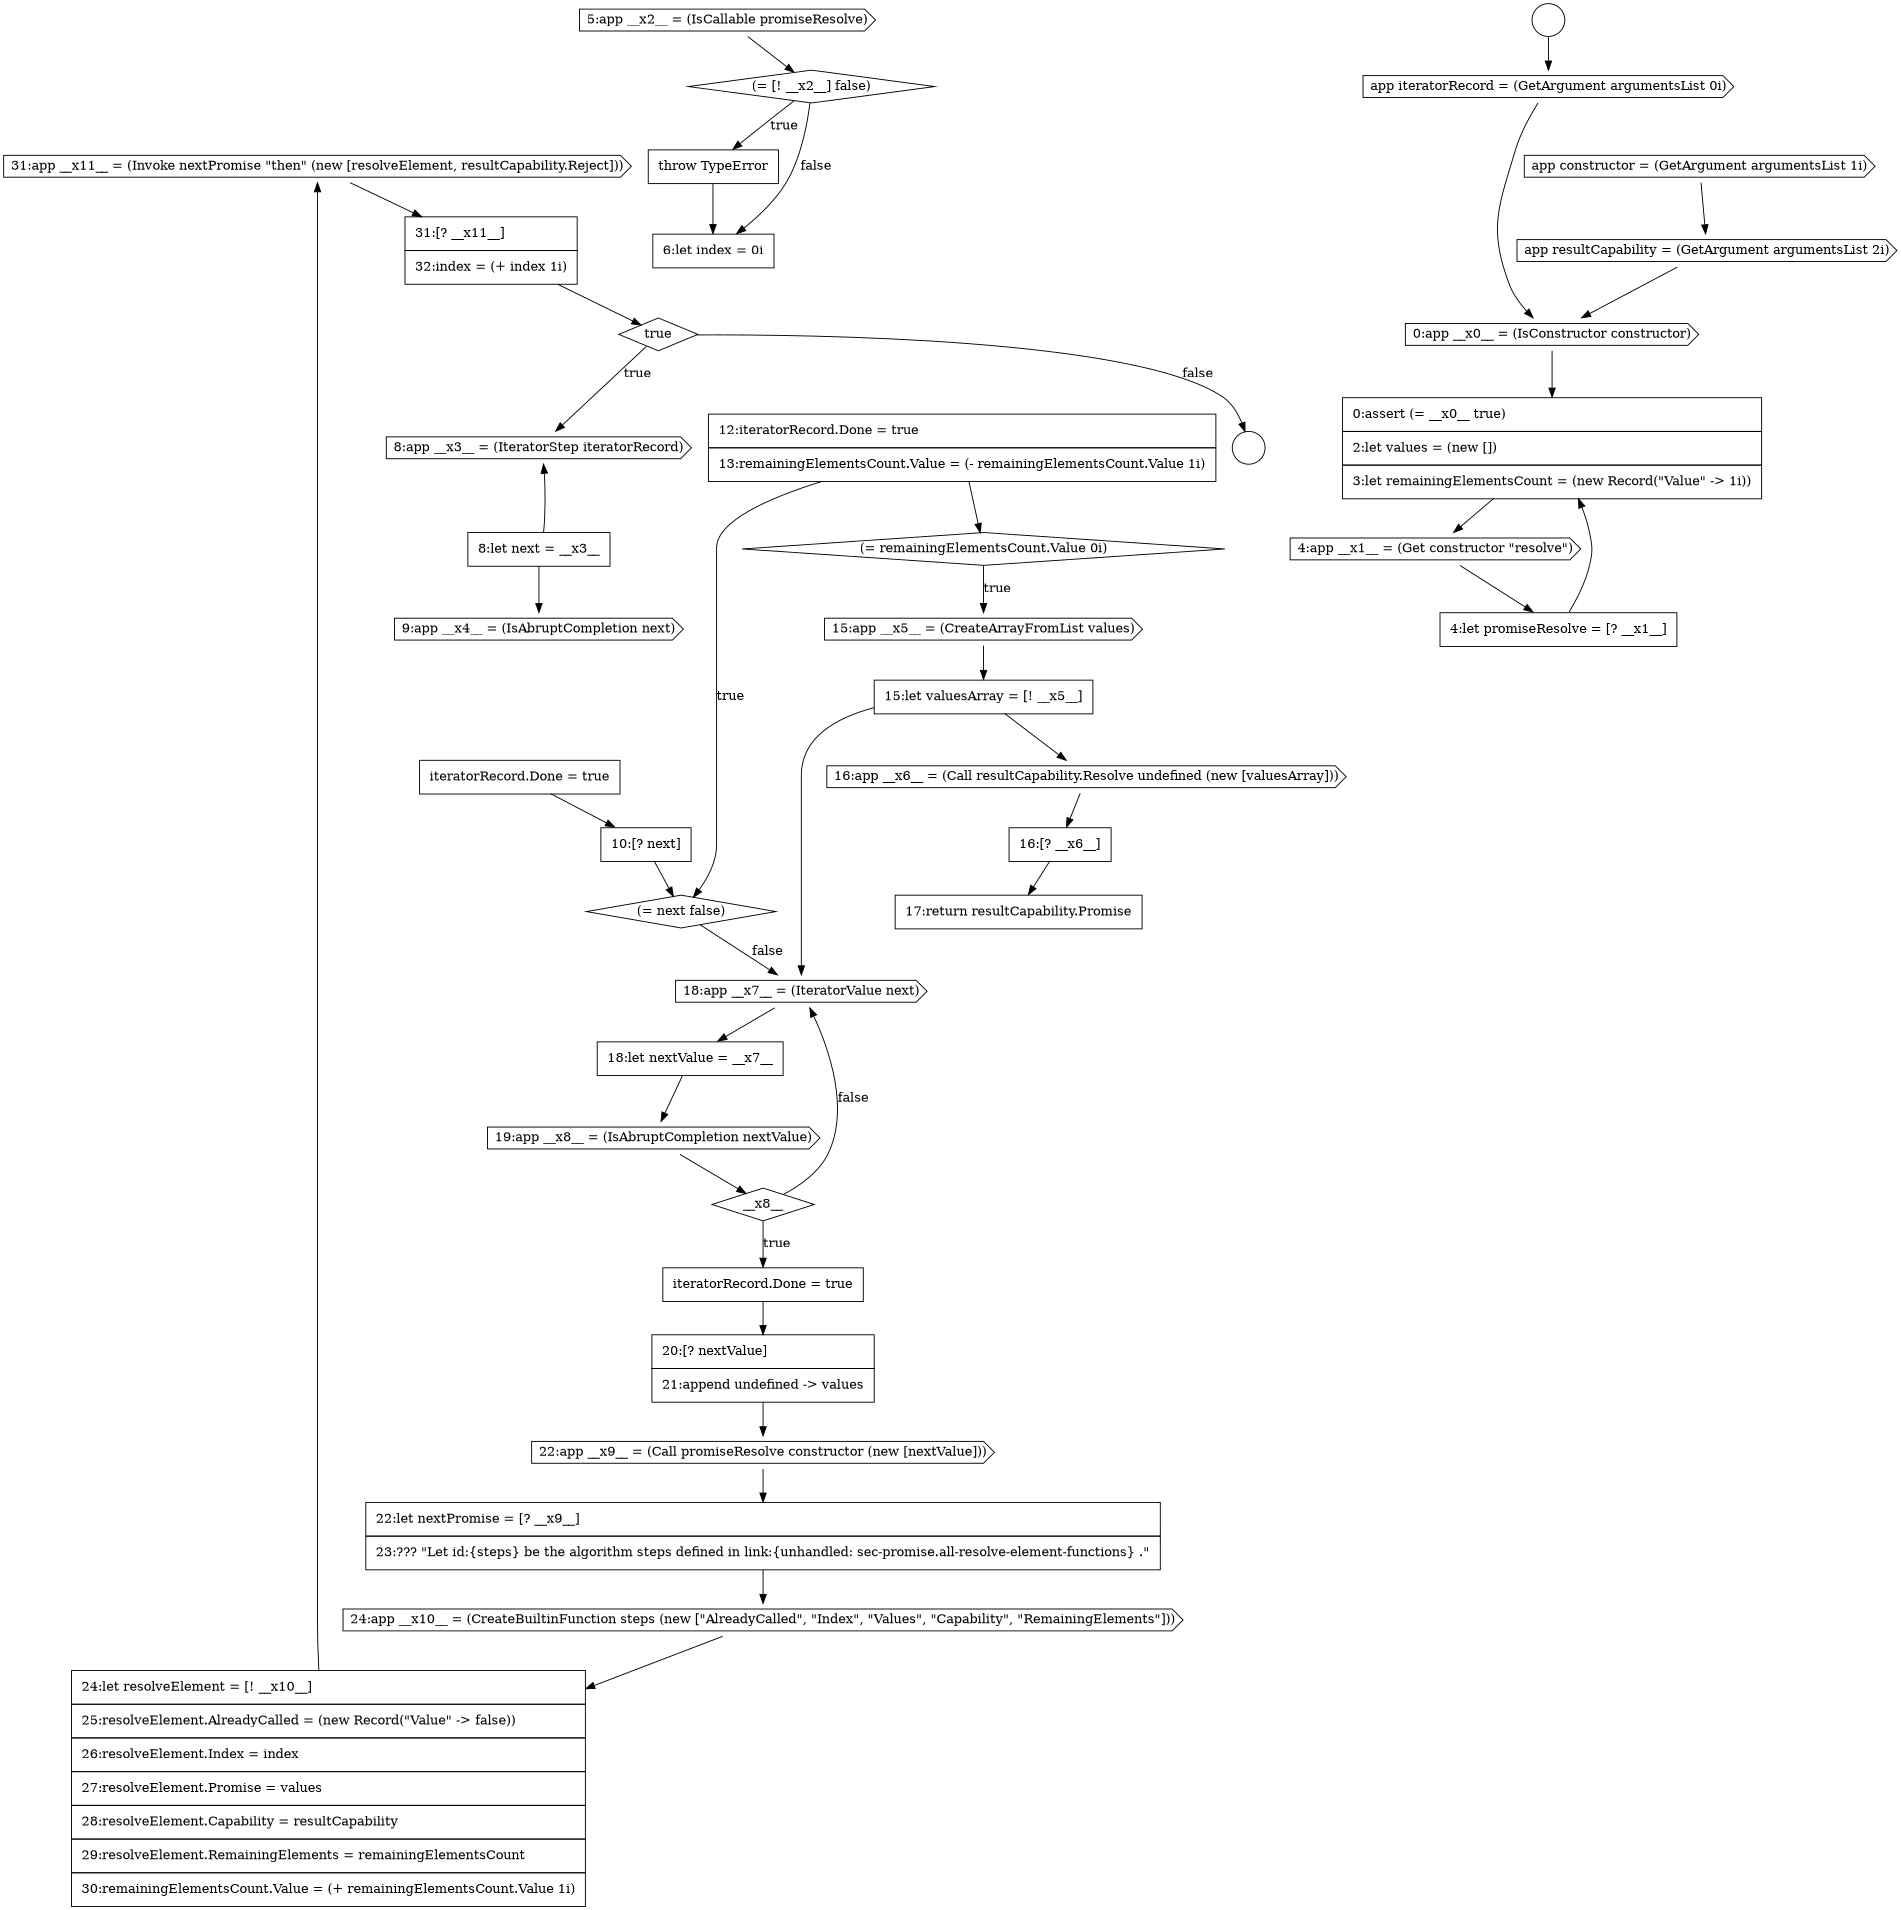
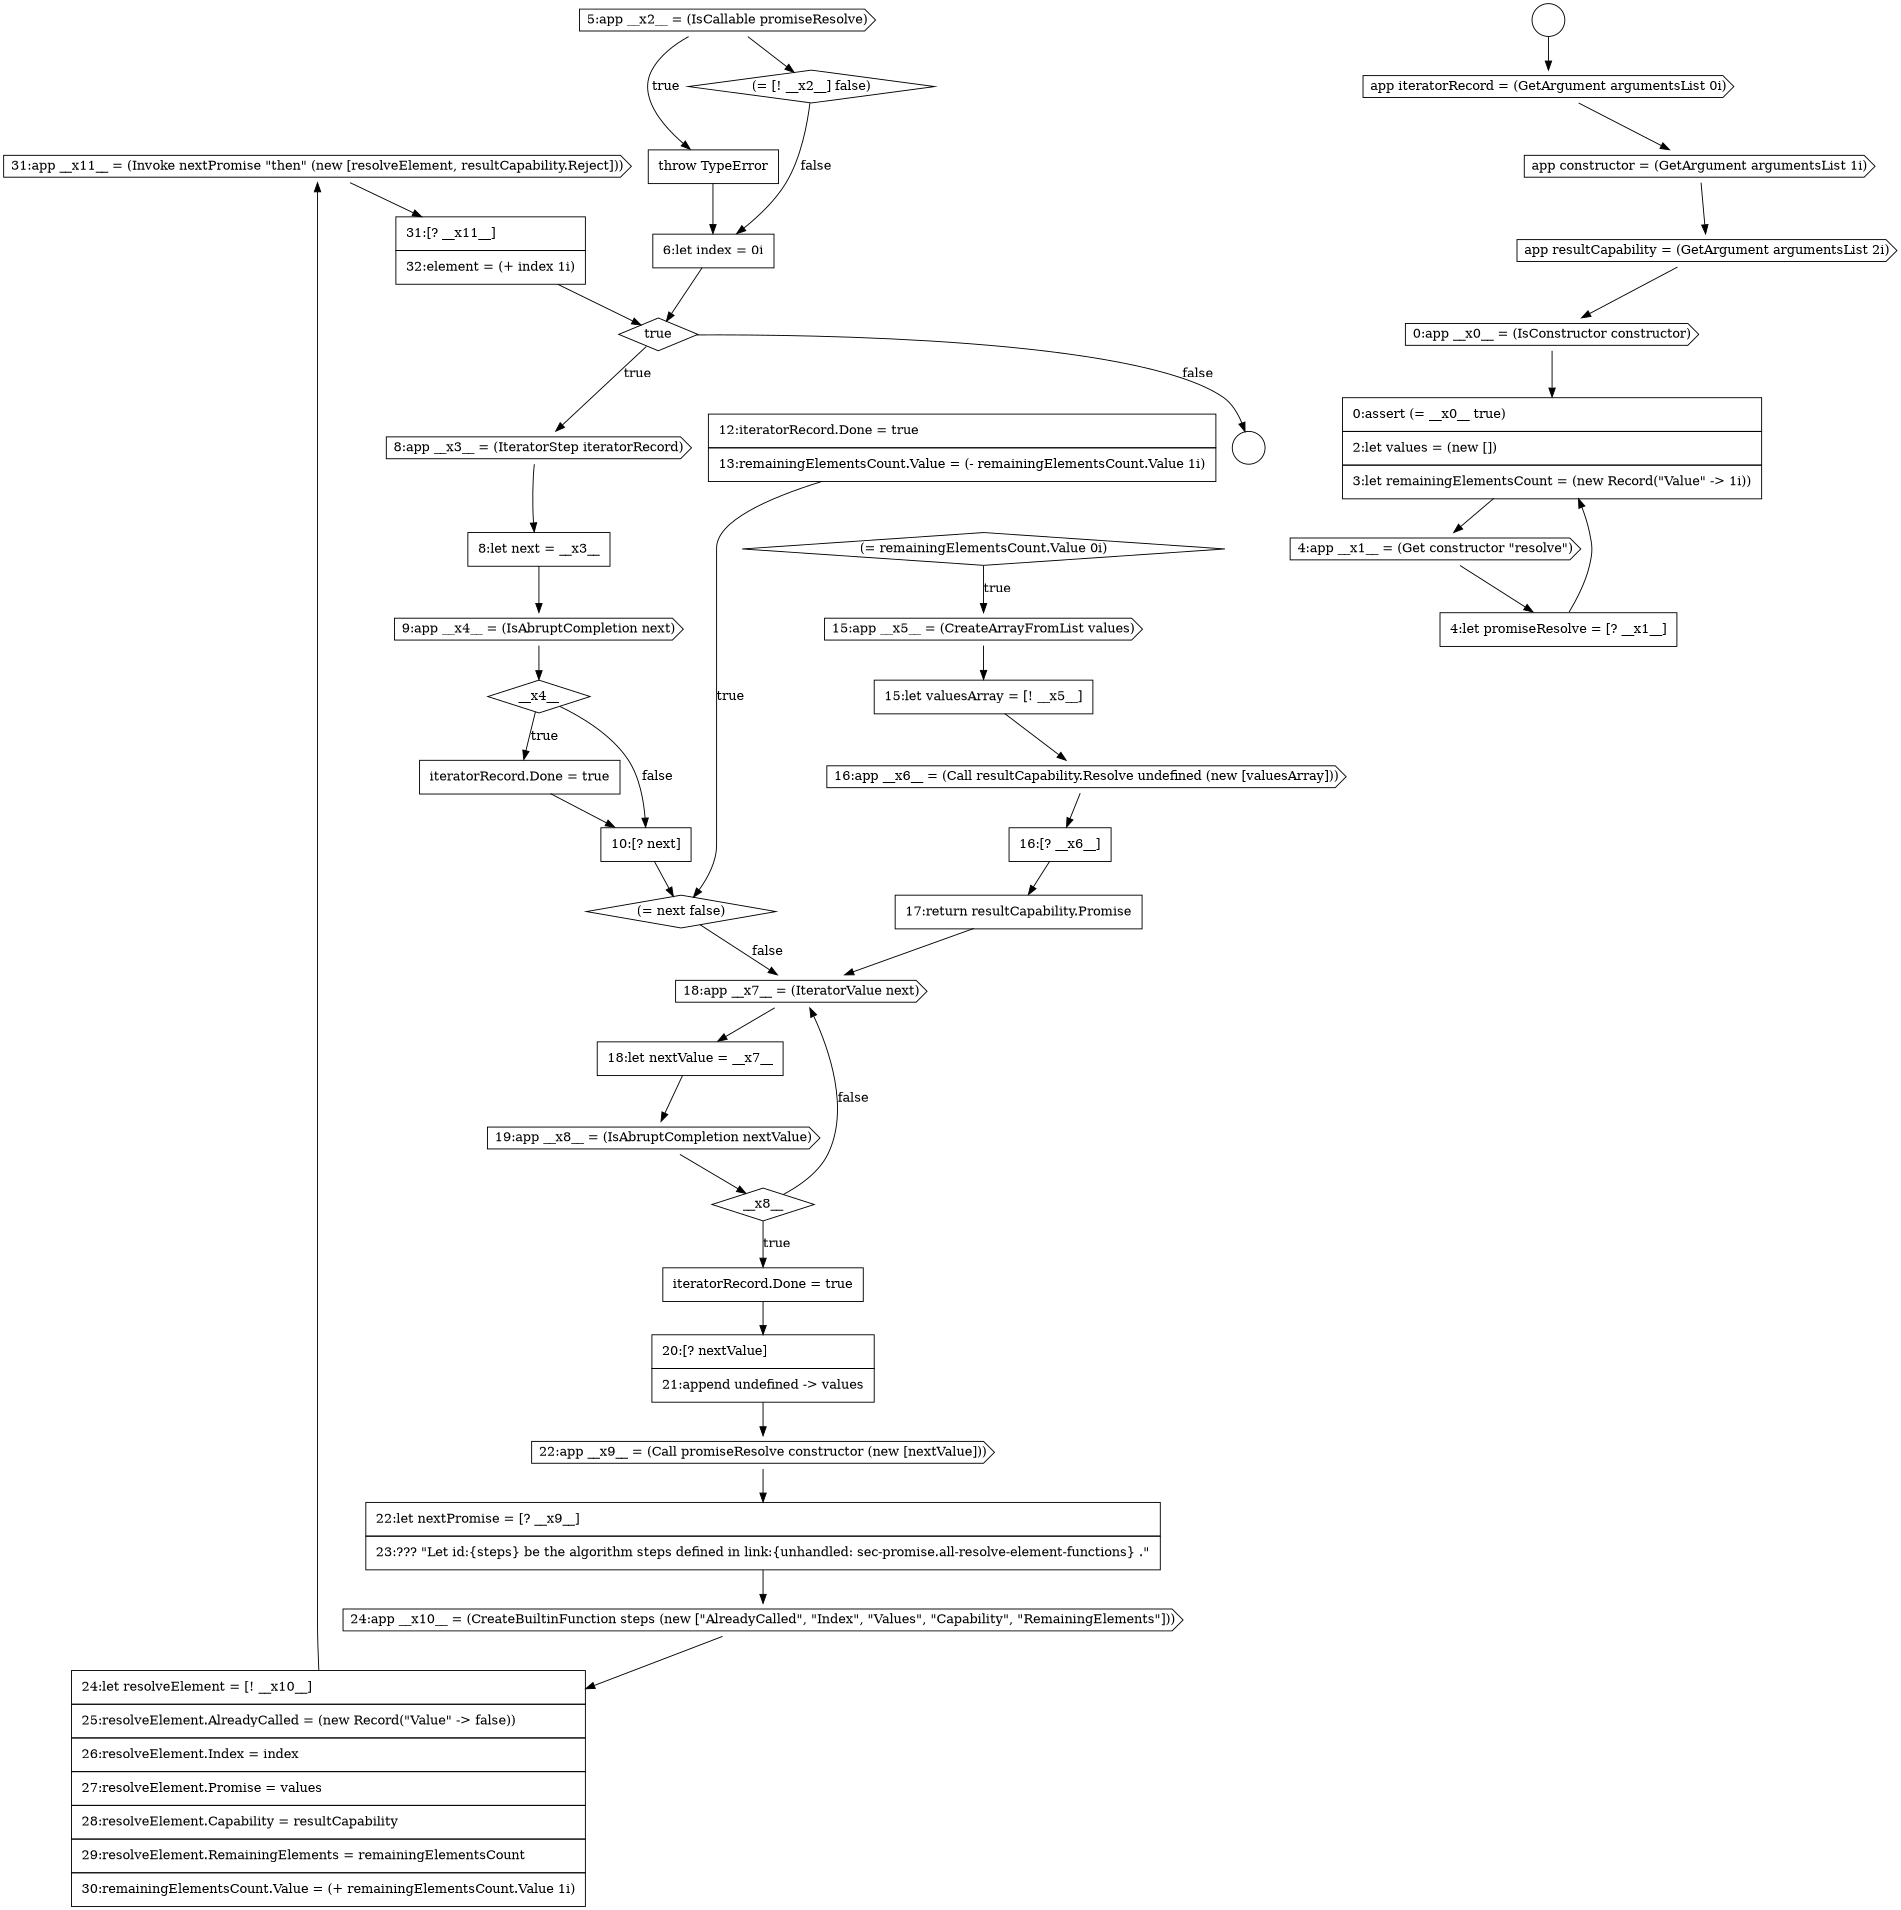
edge "(= [! __x2__] false)" -> "throw TypeError": now "5:app __x2__ = (IsCallable promiseResolve)" -> "throw TypeError"
edge "app iteratorRecord = (GetArgument argumentsList 0i)" -> "0:app __x0__ = (IsConstructor constructor)": now "app iteratorRecord = (GetArgument argumentsList 0i)" -> "app constructor = (GetArgument argumentsList 1i)"
node "31:[? __x11__]": text "32:index = (+ index 1i)" -> "32:element = (+ index 1i)"
edge "6:let index = 0i" -> "true": added
edge "8:let next = __x3__" -> "8:app __x3__ = (IteratorStep iteratorRecord)": reversed
edge "12:iteratorRecord.Done = true" -> "(= remainingElementsCount.Value 0i)": removed
node "__x4__": added
edge "15:let valuesArray = [! __x5__]" -> "18:app __x7__ = (IteratorValue next)": now "17:return resultCapability.Promise" -> "18:app __x7__ = (IteratorValue next)"
